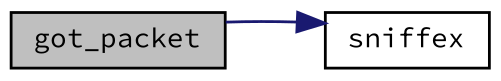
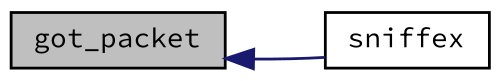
edge "got_packet" -> "sniffex": reversed
